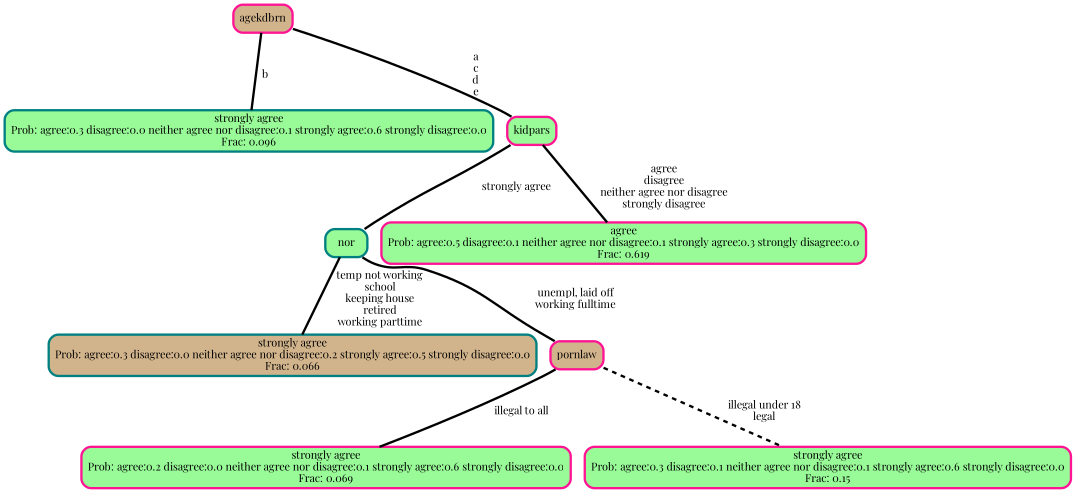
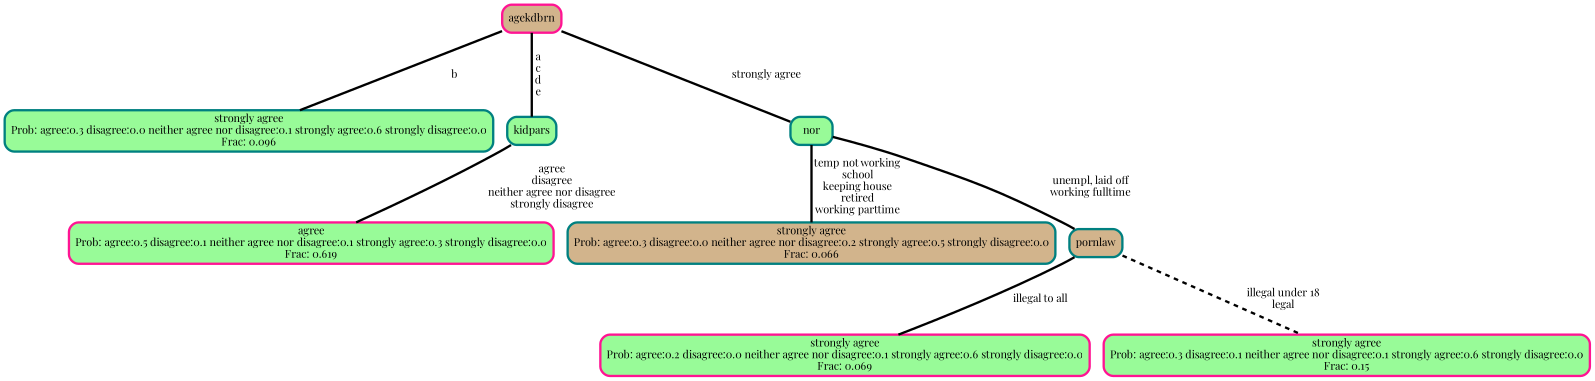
node "kidpars": color deeppink -> teal
edge "kidpars" -- "nor": now "agekdbrn" -- "nor"
node "pornlaw": color deeppink -> teal
